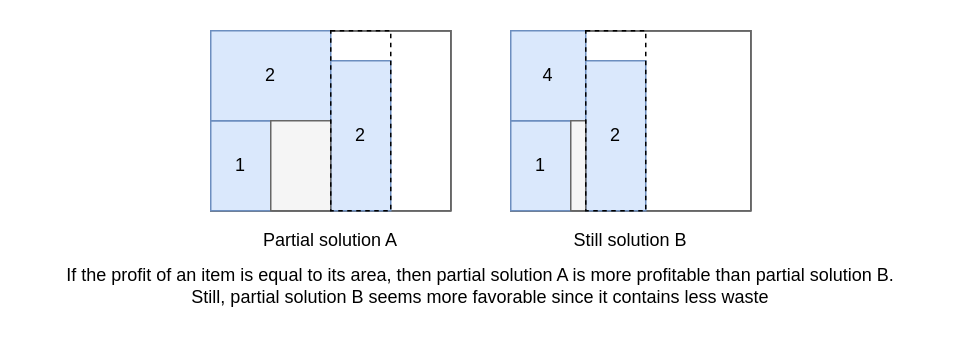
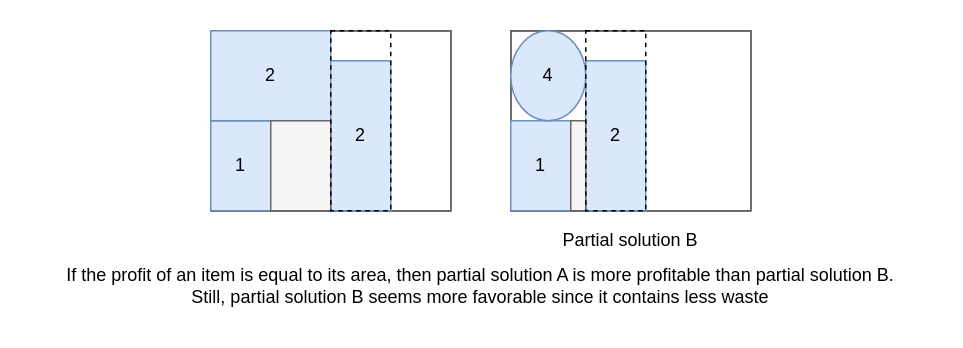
node "4": shape rectangle -> ellipse
node "Partial solution A": removed
node "Still solution B": label "Still solution B" -> "Partial solution B"
